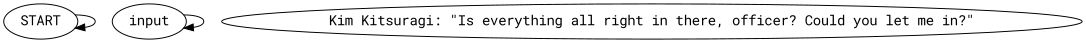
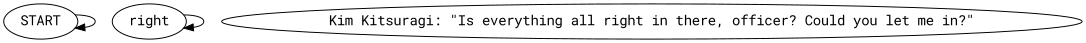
node "input": label "input" -> "right"
